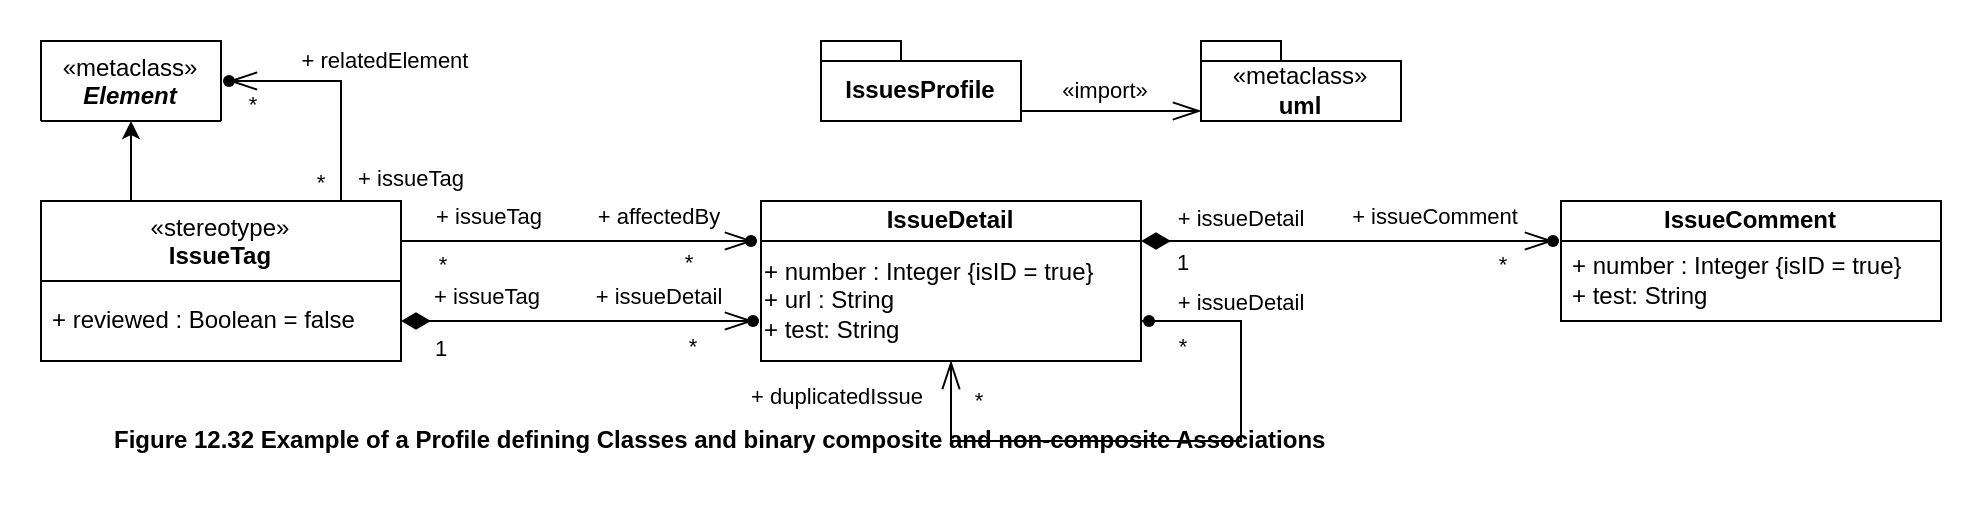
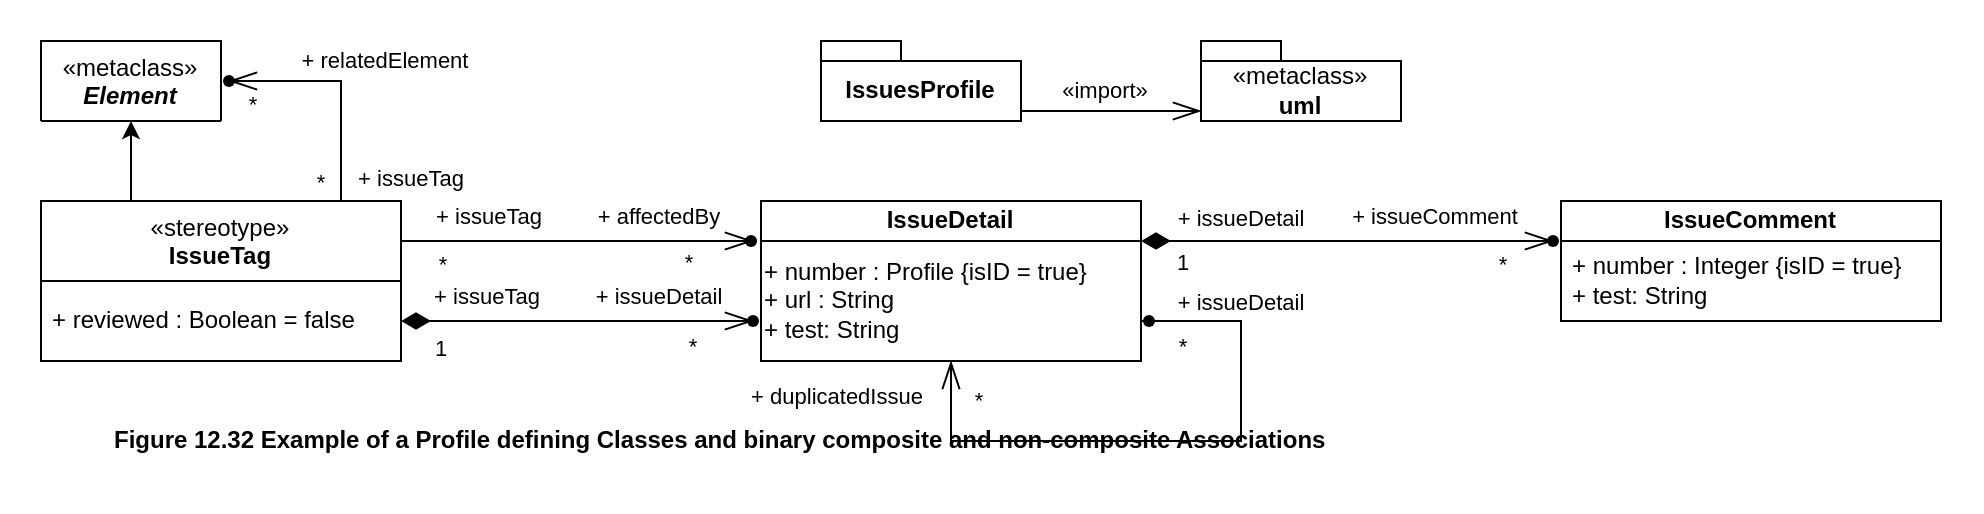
node "+ number : Integer {isID = true}+ url : String+ test: String": label "+ number : Integer {isID = true}+ url : String+ test: String" -> "+ number : Profile {isID = true}+ url : String+ test: String"
